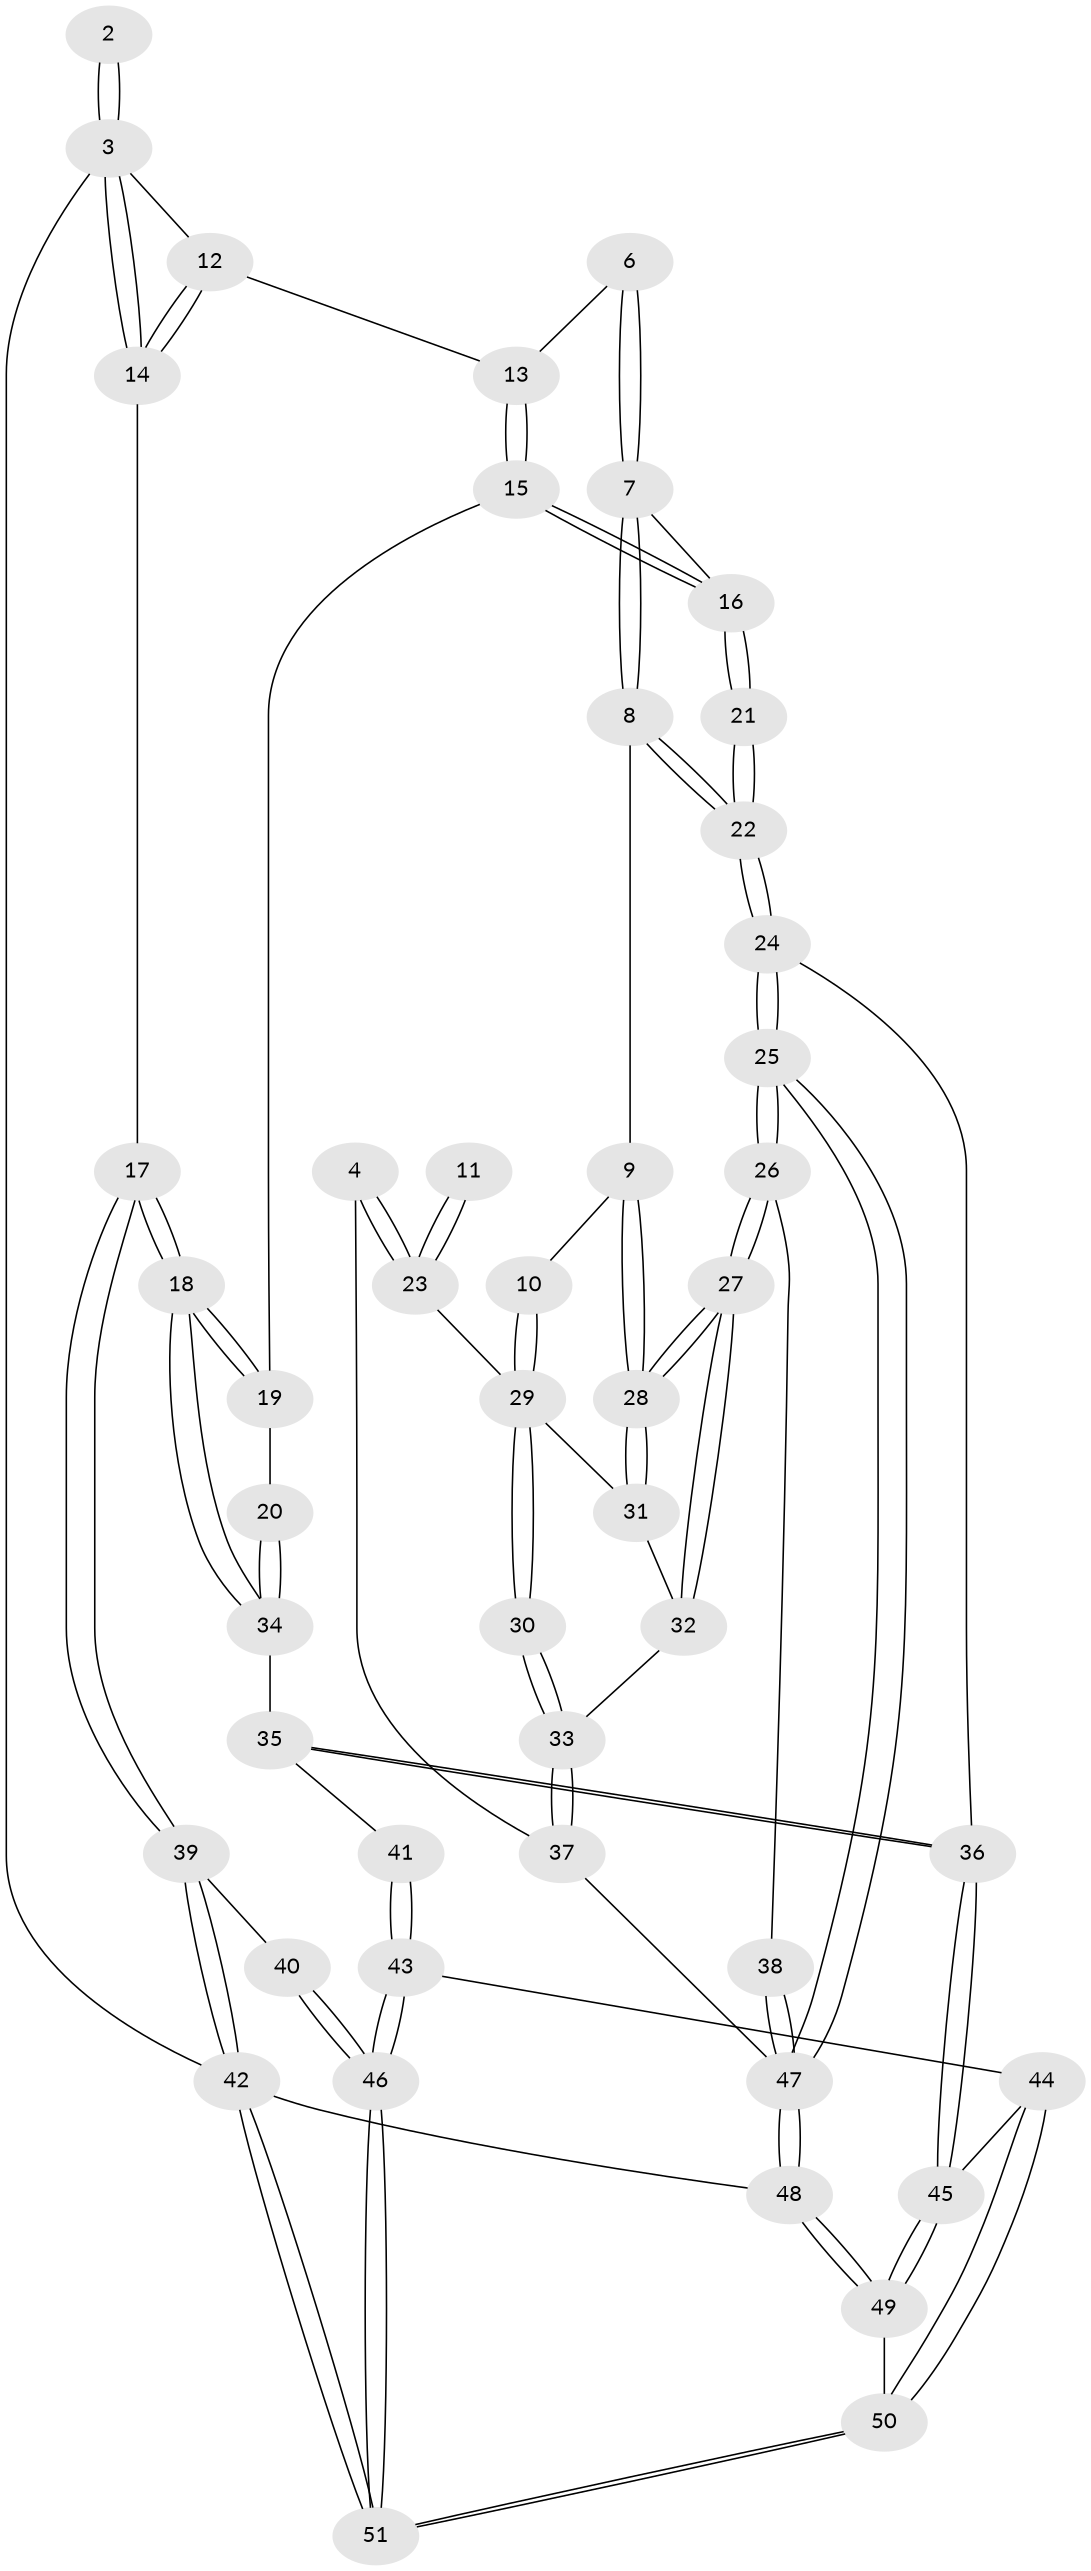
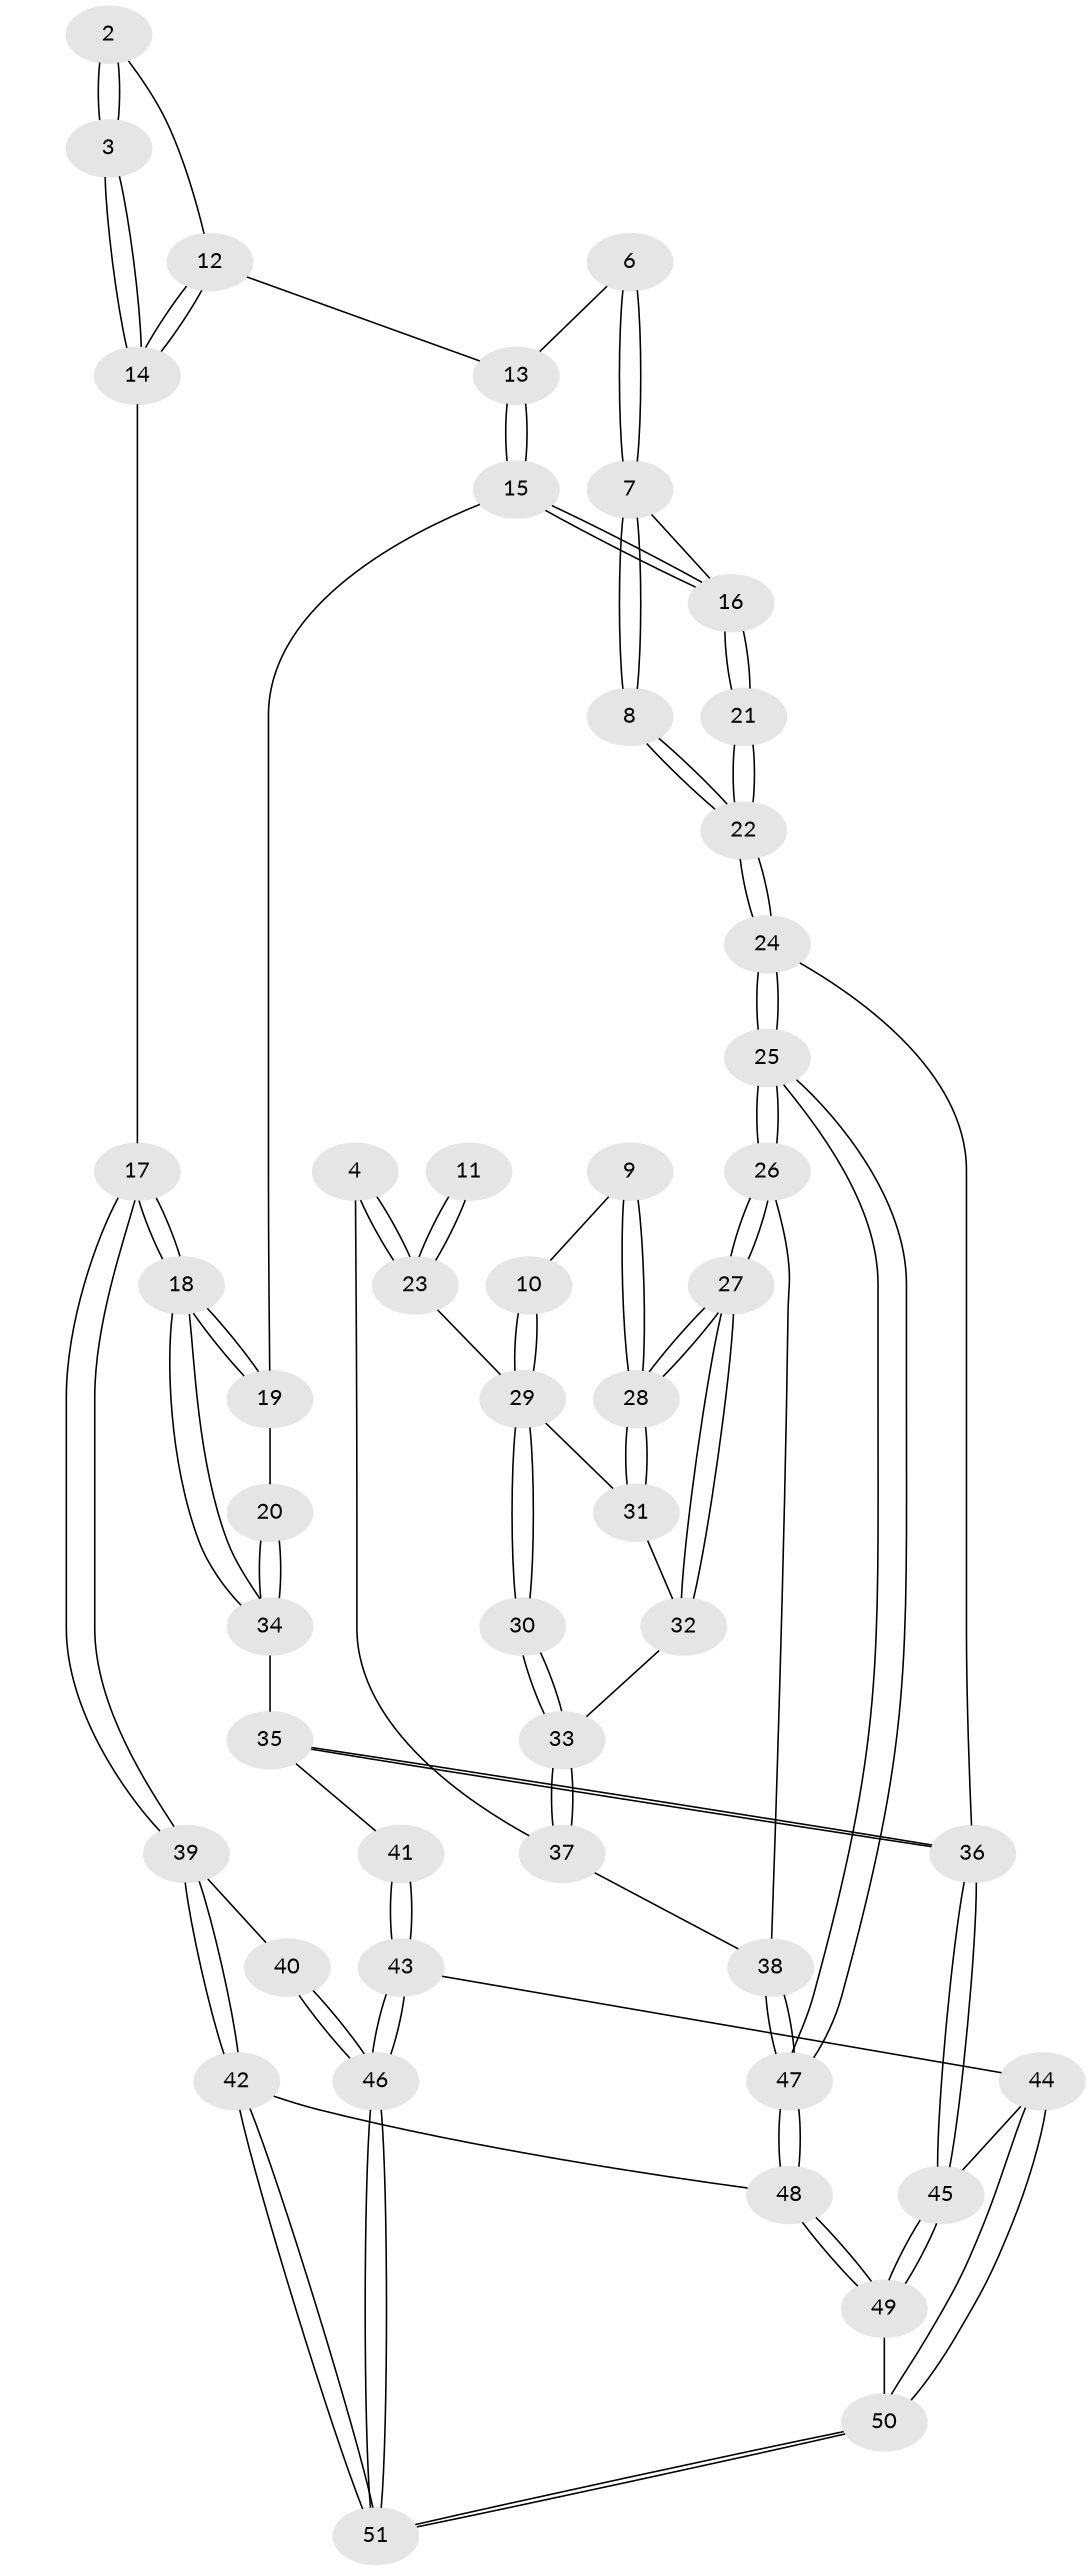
edge "3" -- "12": now "2" -- "12"
edge "8" -- "9": removed
edge "3" -- "42": removed
edge "37" -- "47": now "37" -- "38"
